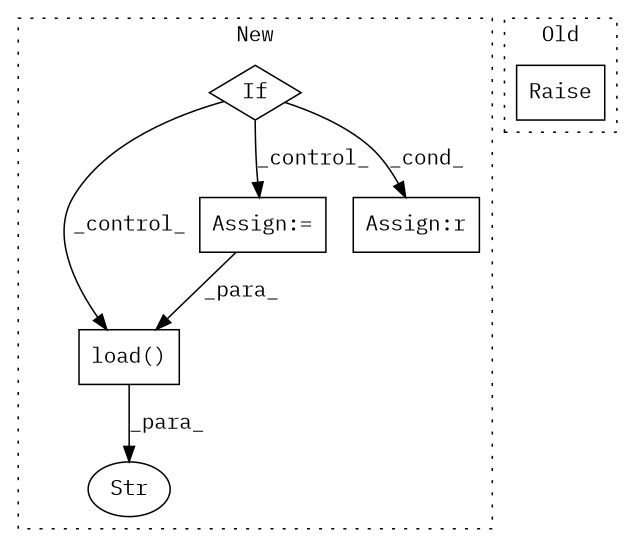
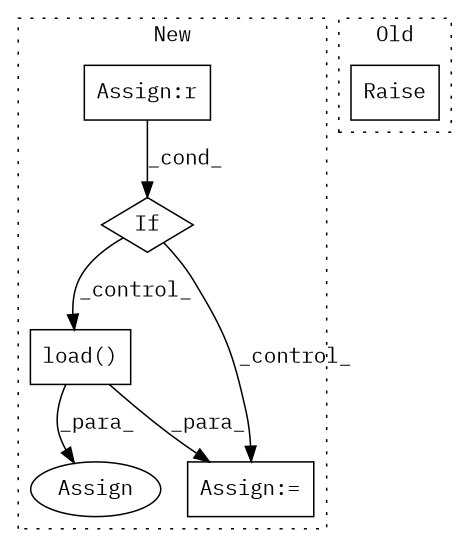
edge "If" -> "Assign:r": reversed
edge "Assign:=" -> "load()": reversed
node "Str": label "Str" -> "Assign"
